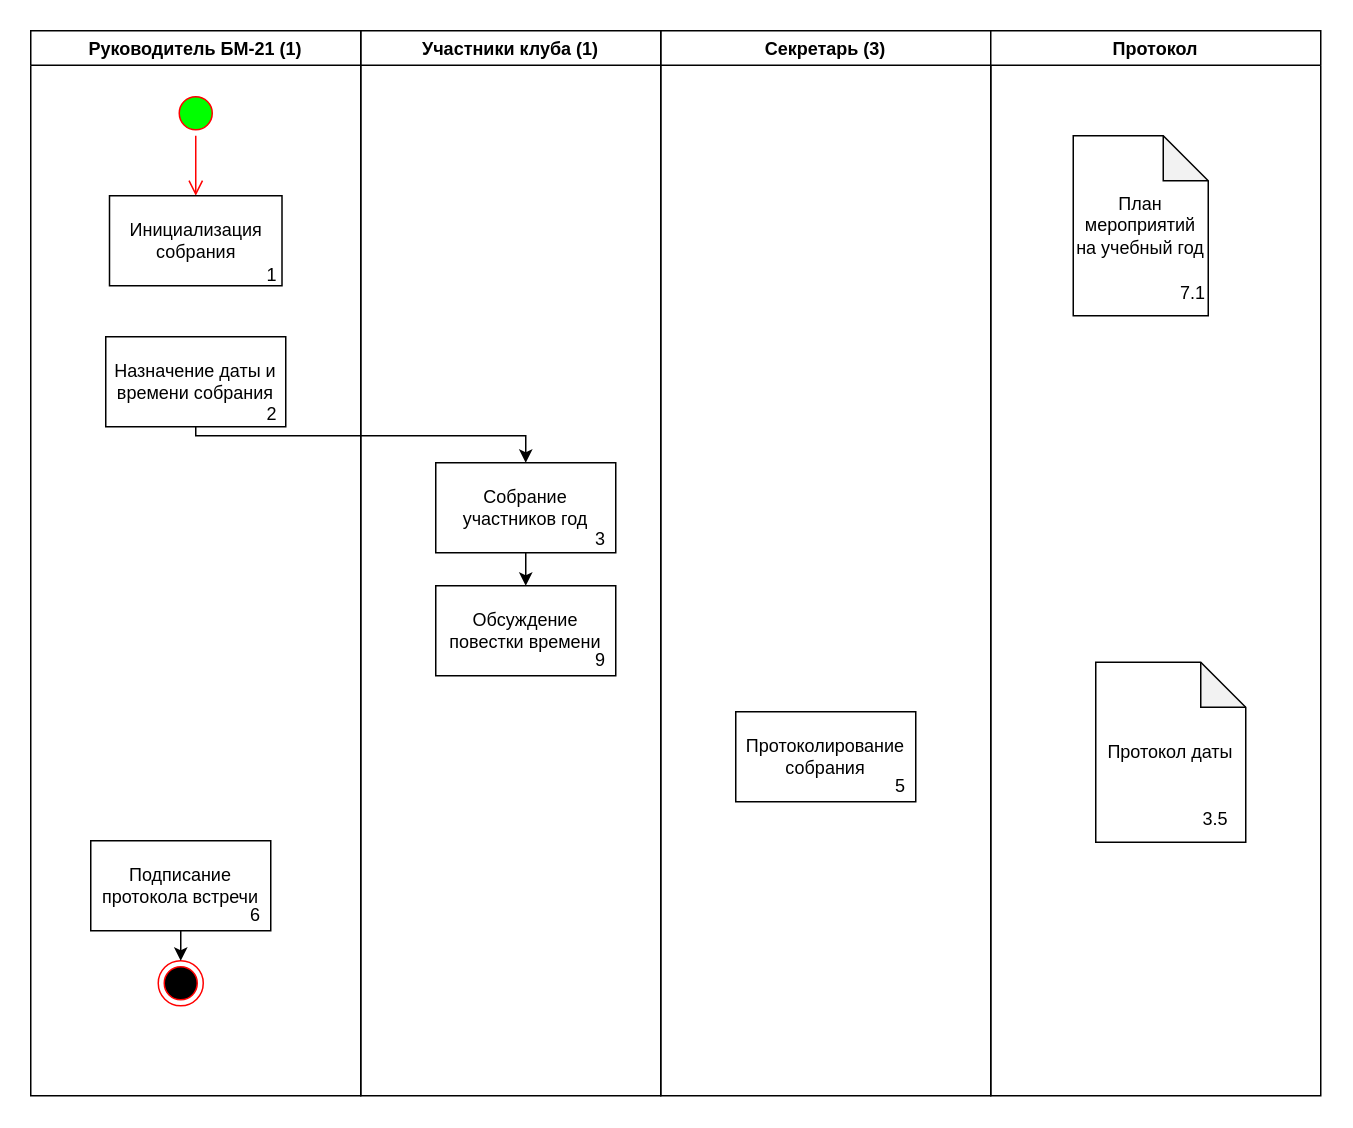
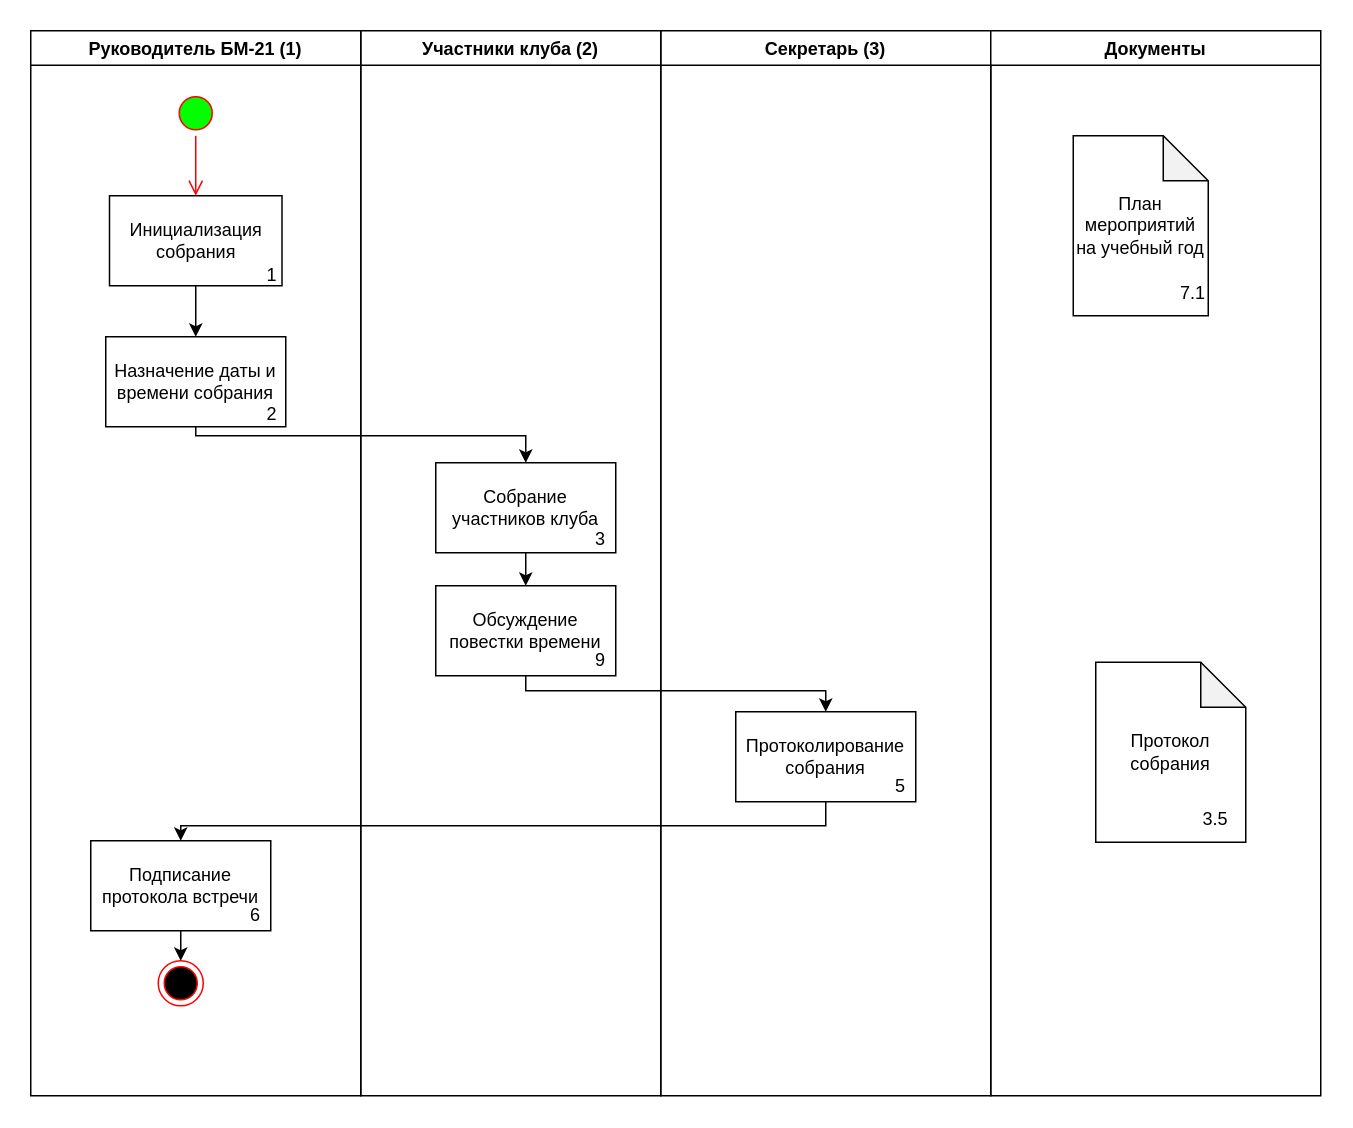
node "Участники клуба (1)": label "Участники клуба (1)" -> "Участники клуба (2)"
node "Протокол": label "Протокол" -> "Документы"
edge "Инициализация собрания" -> "Назначение даты и времени собрания": added
node "Собрание участников год": label "Собрание участников год" -> "Собрание участников клуба"
edge "Обсуждение повестки времени" -> "Протоколирование собрания": added
node "Протокол даты": label "Протокол даты" -> "Протокол собрания"
edge "Протоколирование собрания" -> "Подписание протокола встречи": added
